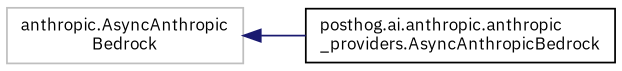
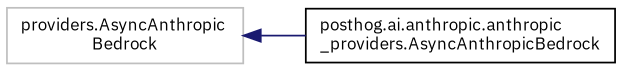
node "anthropic.AsyncAnthropic Bedrock": label "anthropic.AsyncAnthropic Bedrock" -> "providers.AsyncAnthropic Bedrock"
